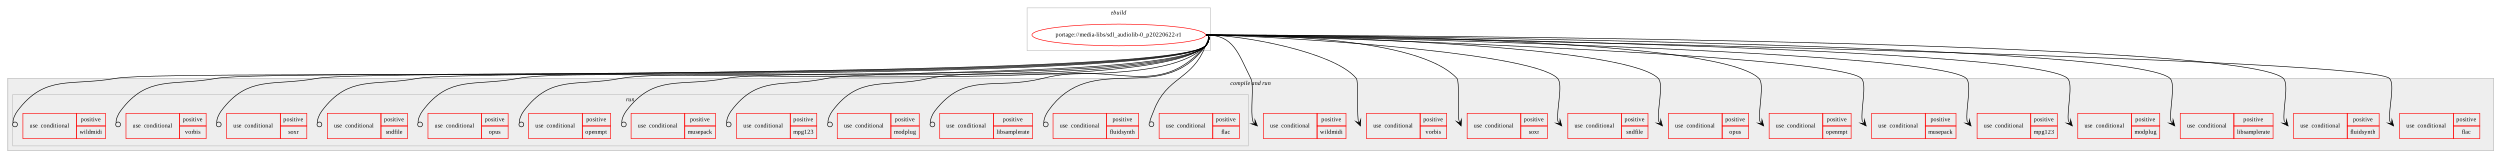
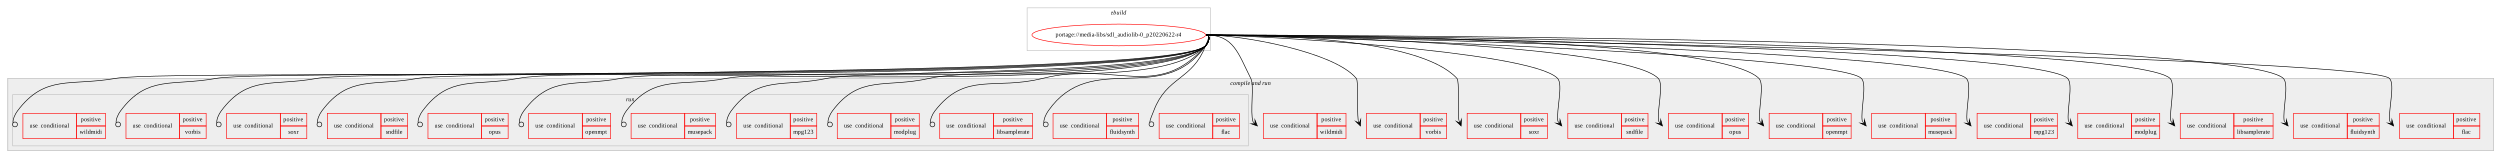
node "portage://media-libs/sdl_audiolib-0_p20220622-r1": label "portage://media-libs/sdl_audiolib-0_p20220622-r1" -> "portage://media-libs/sdl_audiolib-0_p20220622-r4"
